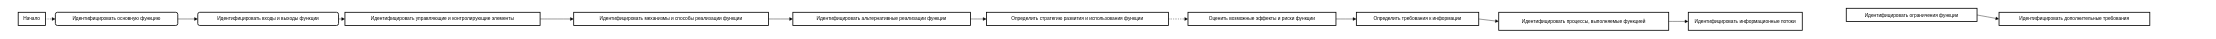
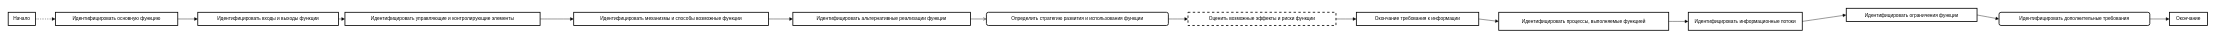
edge "Идентифицировать информационные потоки" -> "Идентифицировать ограничения функции": added
node "Начало": moved (32, 19) -> (22, 19)
node "Идентифицировать основную функцию": shape rounded rectangle -> rectangle
node "Идентифицировать входы и выходы функции": shape rounded rectangle -> rectangle
node "Идентифицировать механизмы и способы реализации функции": label "Идентифицировать механизмы и способы реализации функции" -> "Идентифицировать механизмы и способы возможные функции"
edge "Идентифицировать альтернативные реализации функции" -> "Определить стратегию развития и использования функции": arrowhead block -> open
node "Определить стратегию развития и использования функции": shape rectangle -> rounded rectangle
edge "Определить стратегию развития и использования функции" -> "Оценить возможные эффекты и риски функции": style dashed -> solid
node "Оценить возможные эффекты и риски функции": style solid -> dashed
node "Определить требования к информации": label "Определить требования к информации" -> "Окончание требования к информации"
node "Идентифицировать дополнительные требования": shape rectangle -> rounded rectangle
edge "Идентифицировать дополнительные требования" -> "Окончание": added
node "Окончание": added
